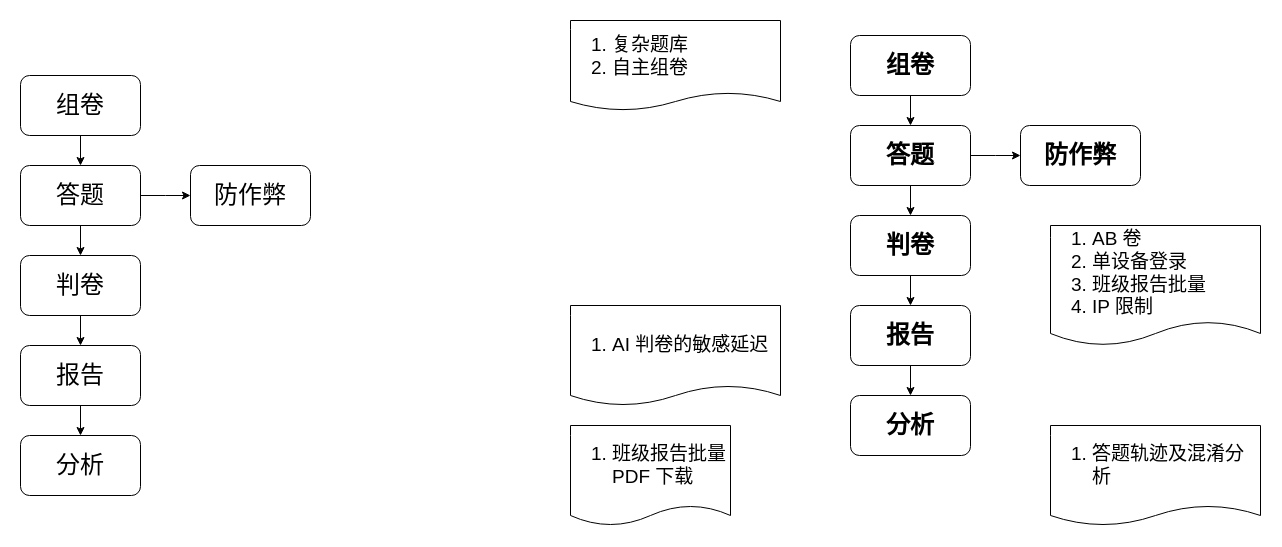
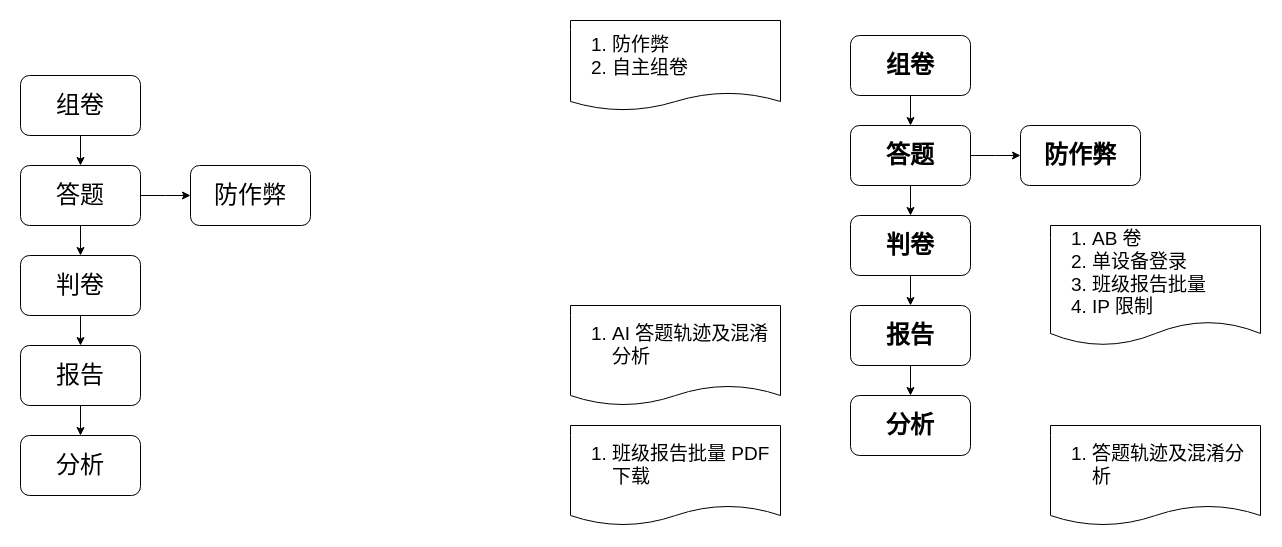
node "复杂题库 自主组卷": label "复杂题库 自主组卷" -> "防作弊 自主组卷"
node "AI 判卷的敏感延迟": label "AI 判卷的敏感延迟" -> "AI 答题轨迹及混淆分析"
node "班级报告批量 PDF 下载": size 160x100 -> 210x100
